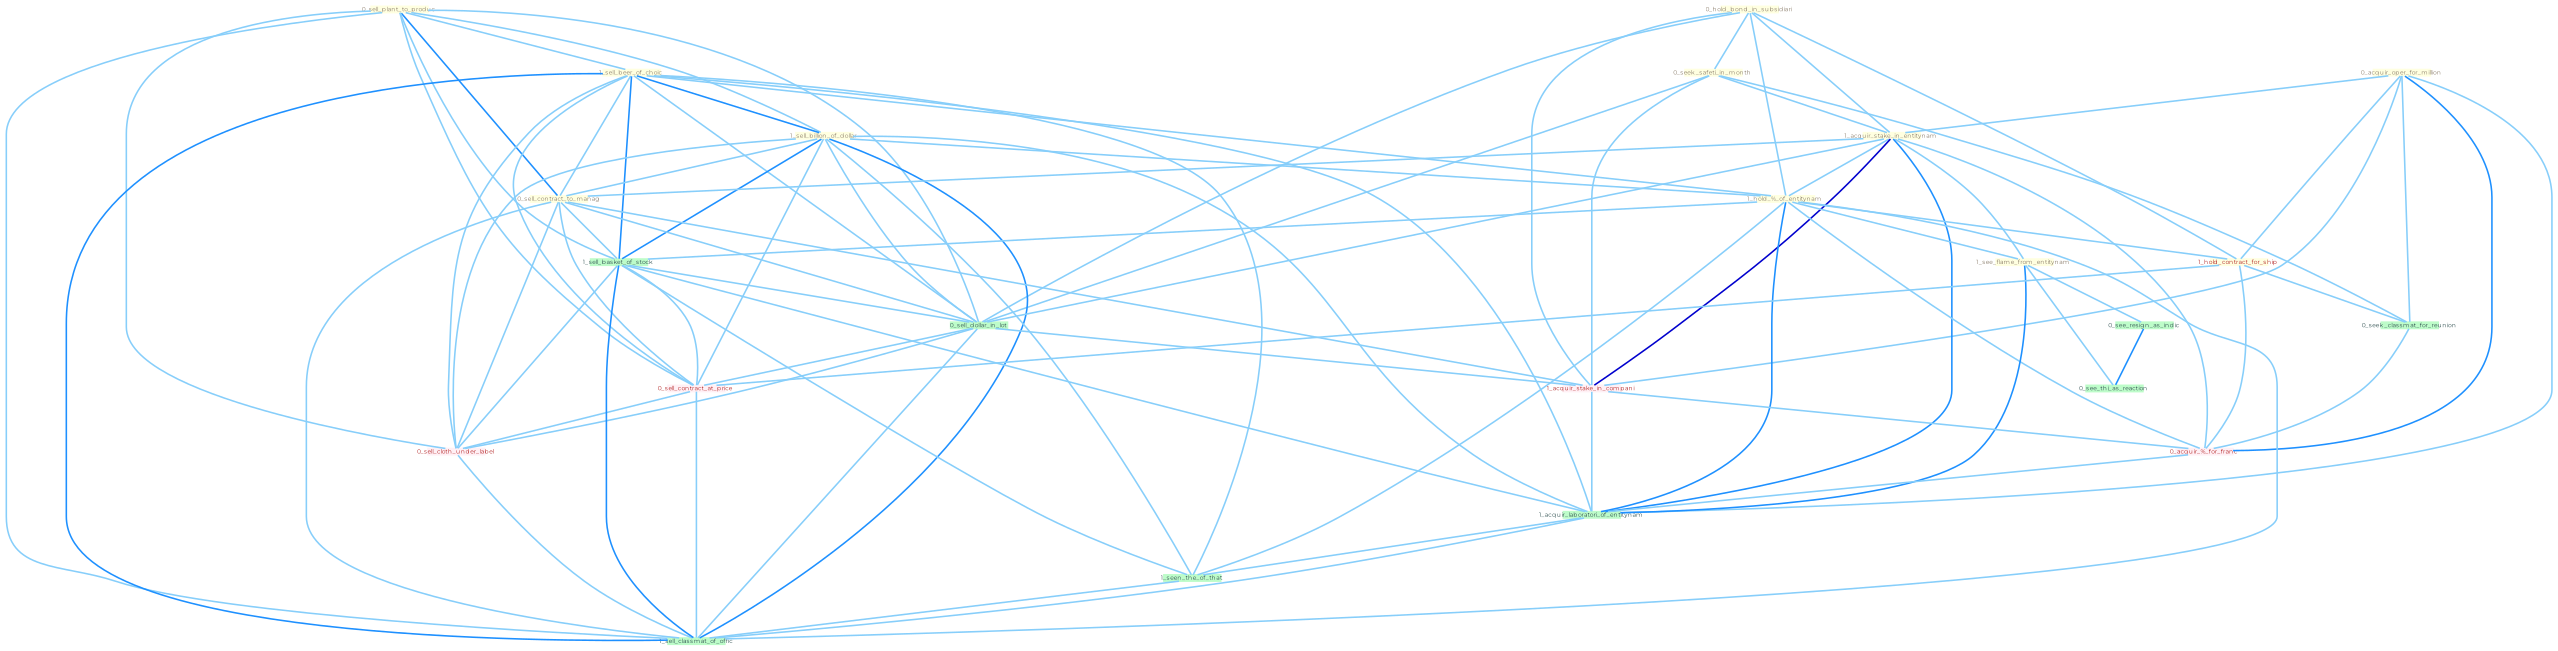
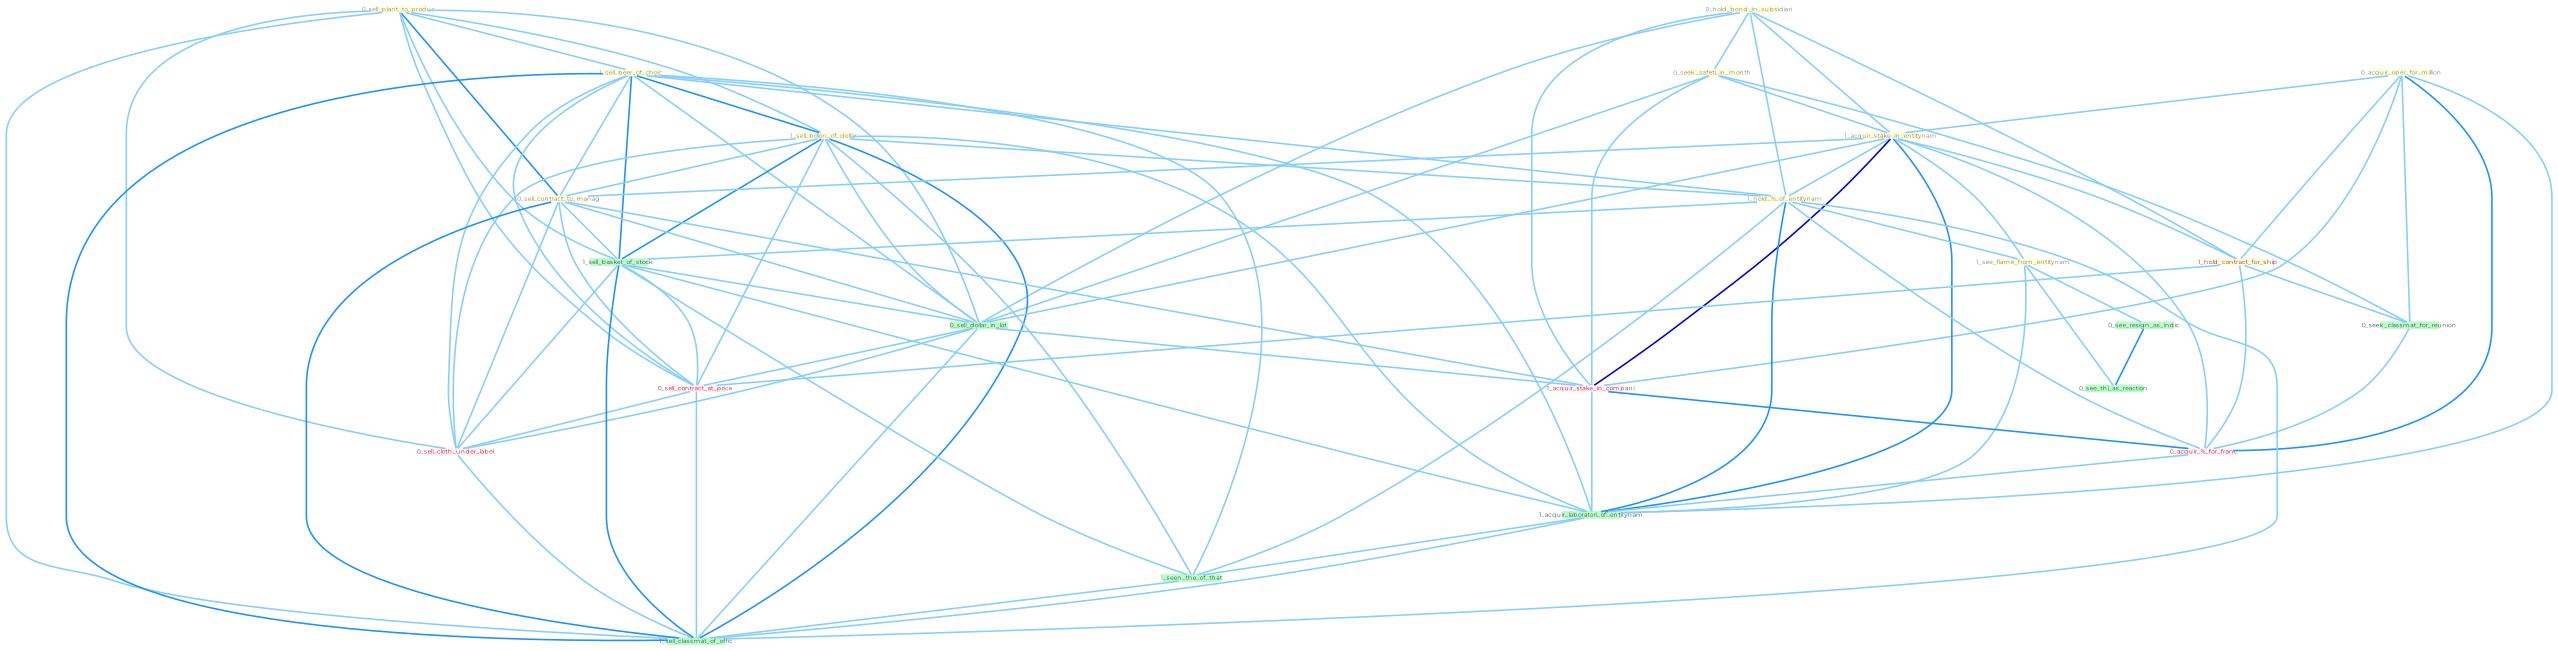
edge "1_hold_%_of_entitynam" -- "1_hold_contract_for_ship": now "1_acquir_stake_in_entitynam" -- "1_hold_contract_for_ship"
edge "1_acquir_stake_in_compani" -- "0_acquir_%_for_franc": color #87cefa -> #1e90ff
edge "1_see_flame_from_entitynam" -- "1_acquir_laboratori_of_entitynam": color #1e90ff -> #87cefa
edge "0_sell_contract_to_manag" -- "1_sell_classmat_of_offic": color #87cefa -> #1e90ff
